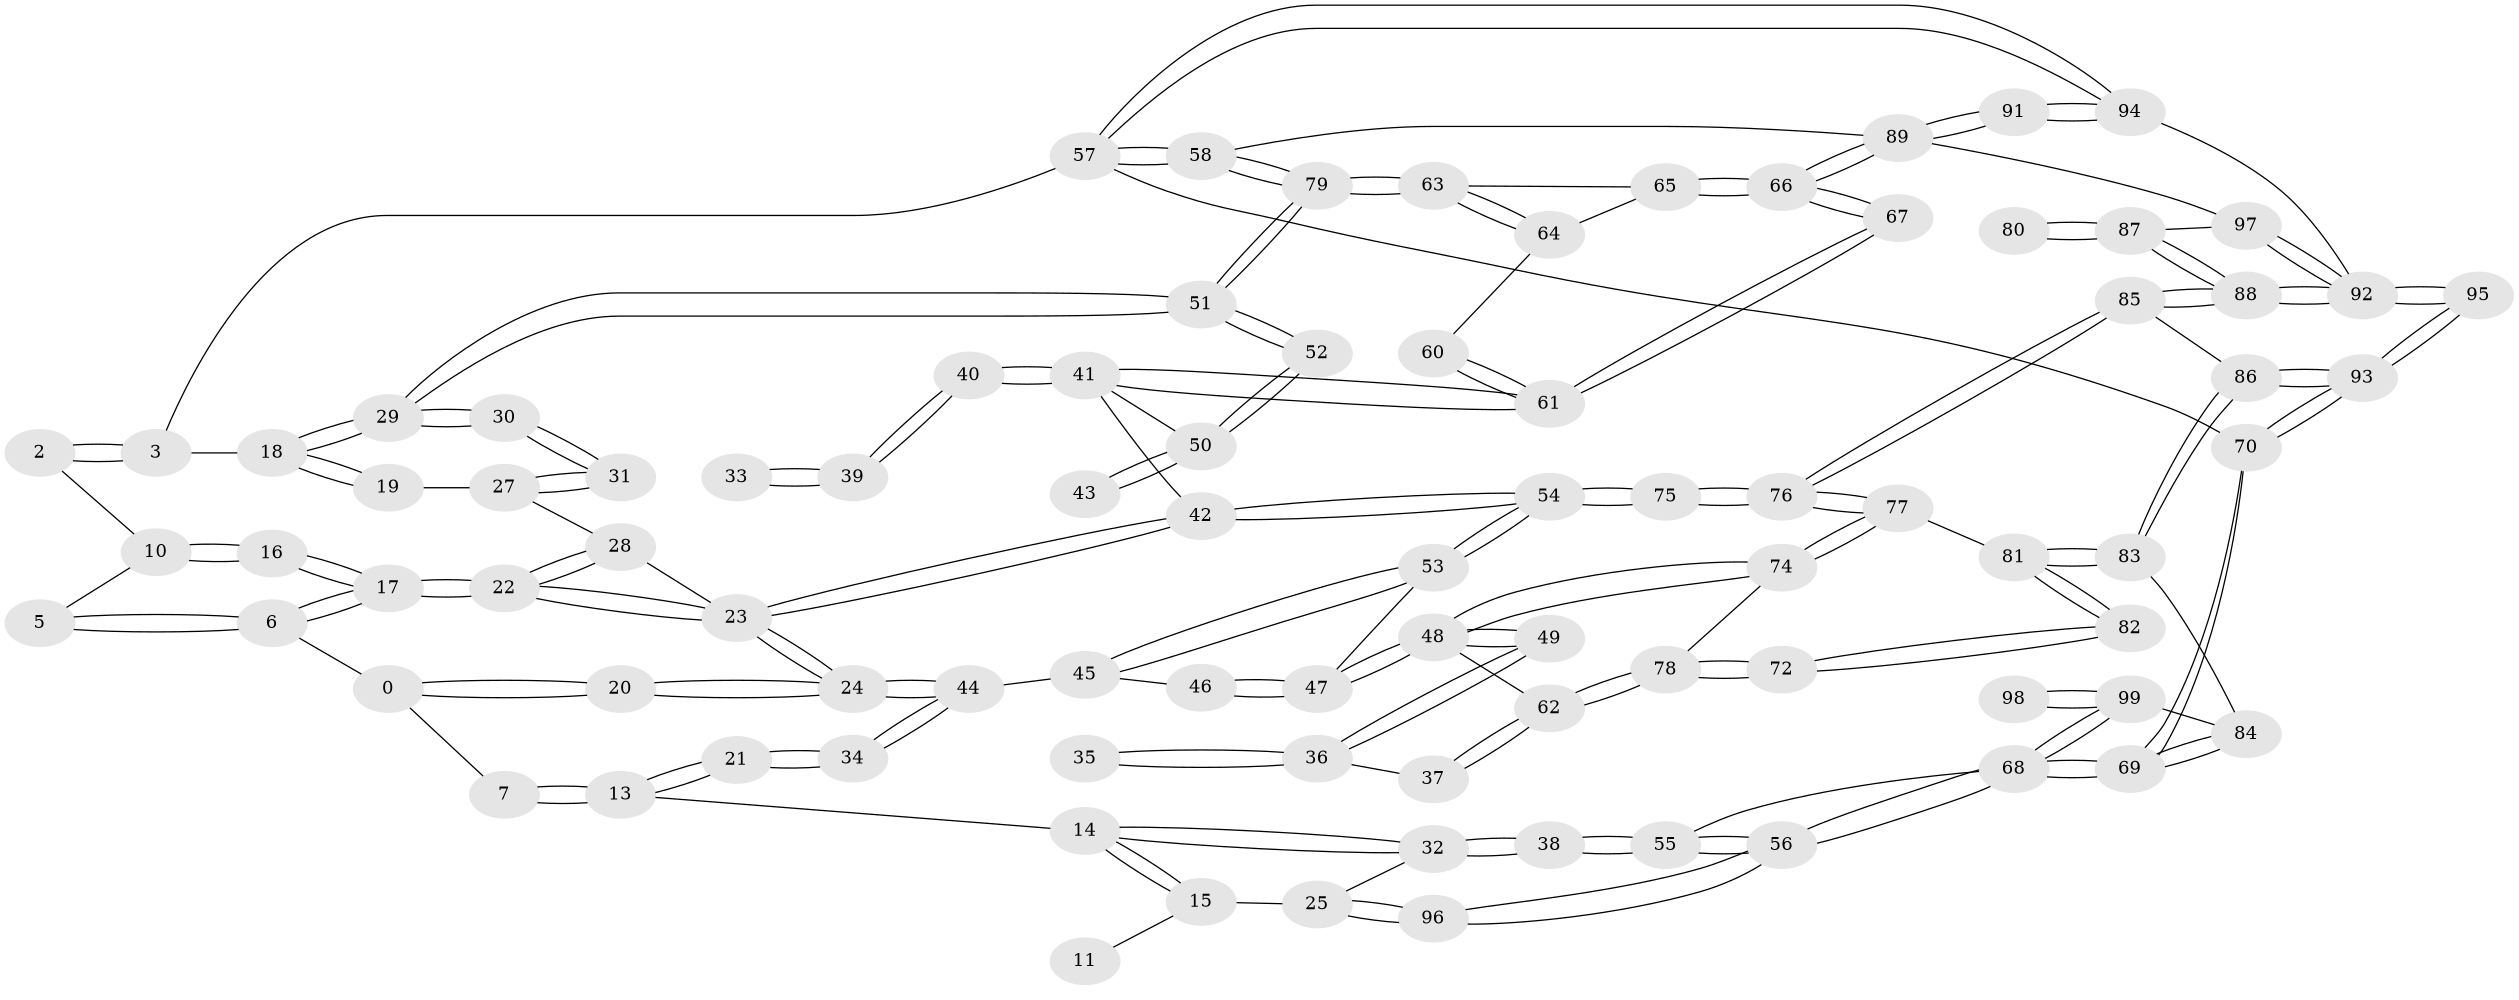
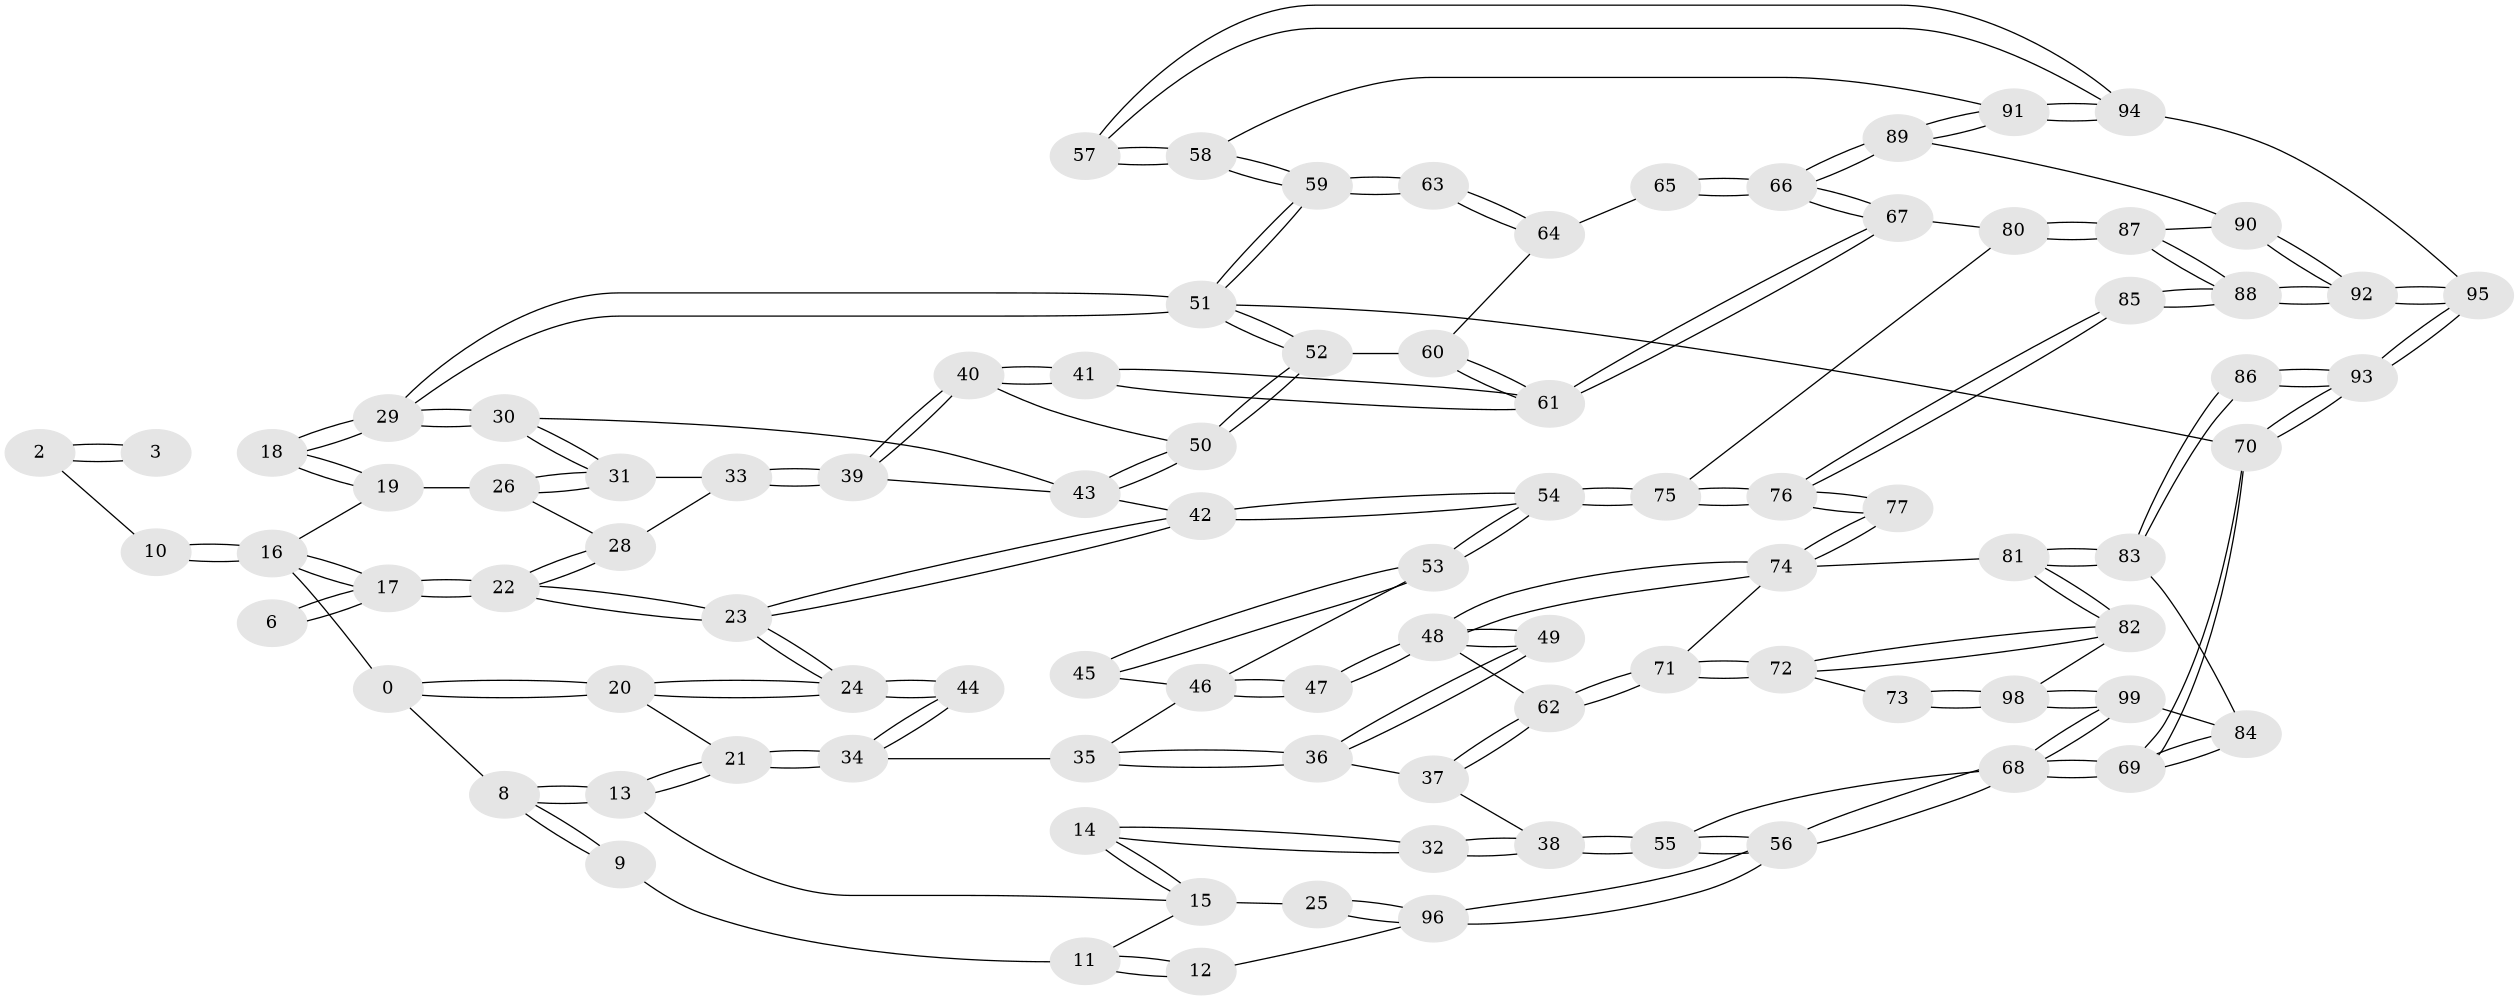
edge "89" -- "58": now "91" -- "58"
edge "94" -- "92": now "94" -- "95"
node "79": label "79" -> "59"
edge "63" -- "65": removed
edge "57" -- "3": removed
edge "67" -- "80": added
node "97": label "97" -> "90"
edge "57" -- "70": now "51" -- "70"
edge "85" -- "86": removed
edge "52" -- "60": added
edge "80" -- "75": added
edge "41" -- "50": now "40" -- "50"
edge "30" -- "43": added
edge "41" -- "42": now "43" -- "42"
edge "3" -- "18": removed
edge "31" -- "33": added
edge "39" -- "43": added
node "27": label "27" -> "26"
edge "19" -- "16": added
edge "77" -- "81": now "74" -- "81"
edge "28" -- "23": now "28" -- "33"
node "5": removed
edge "53" -- "47": now "53" -- "46"
edge "6" -- "0": now "16" -- "0"
edge "82" -- "98": added
node "78": label "78" -> "71"
edge "45" -- "44": removed
node "73": added
edge "46" -- "35": added
edge "20" -- "21": added
edge "34" -- "35": added
node "7": label "7" -> "8"
edge "37" -- "38": added
edge "13" -- "14": now "13" -- "15"
node "9": added
edge "32" -- "25": removed
node "12": added
